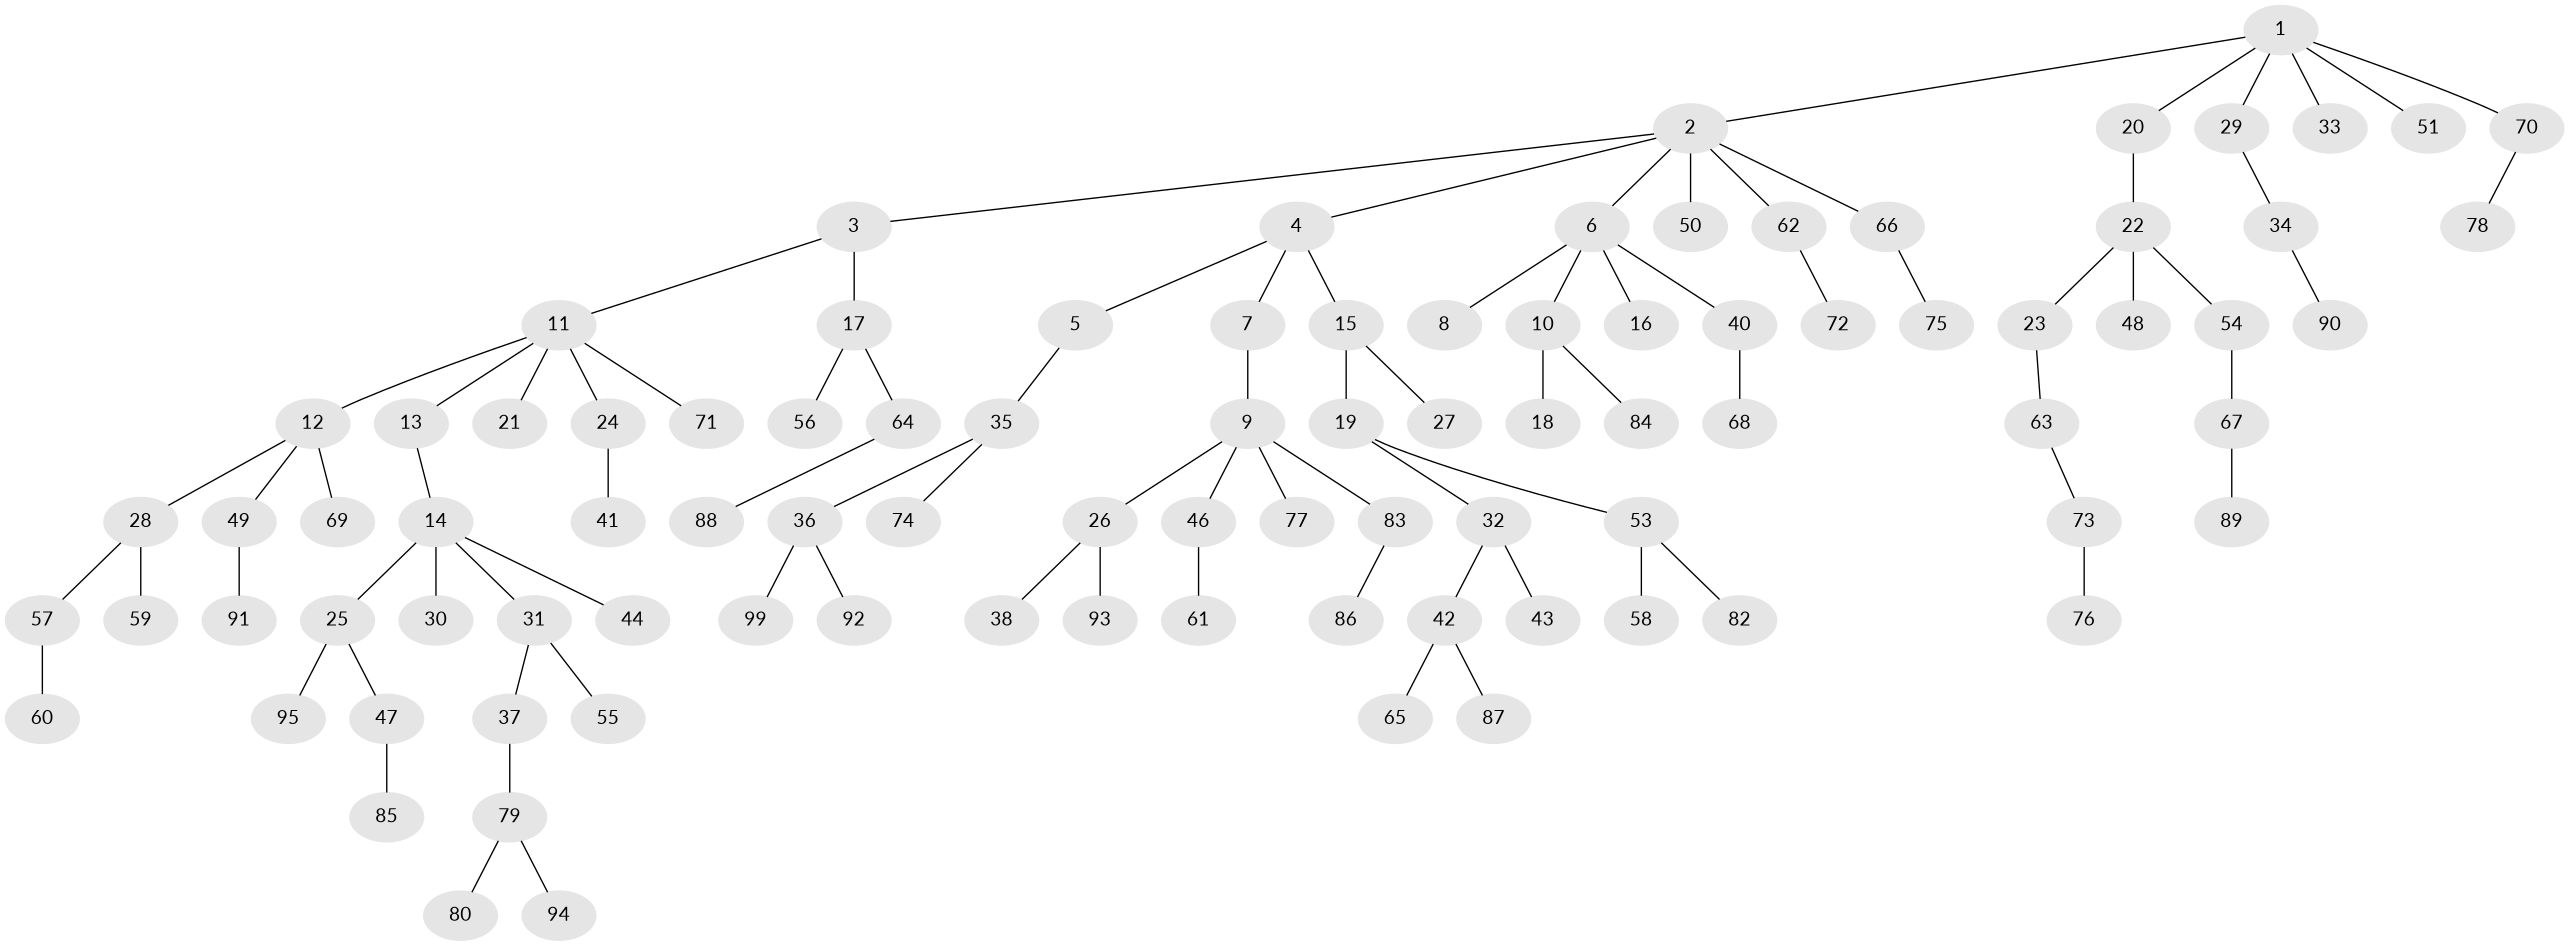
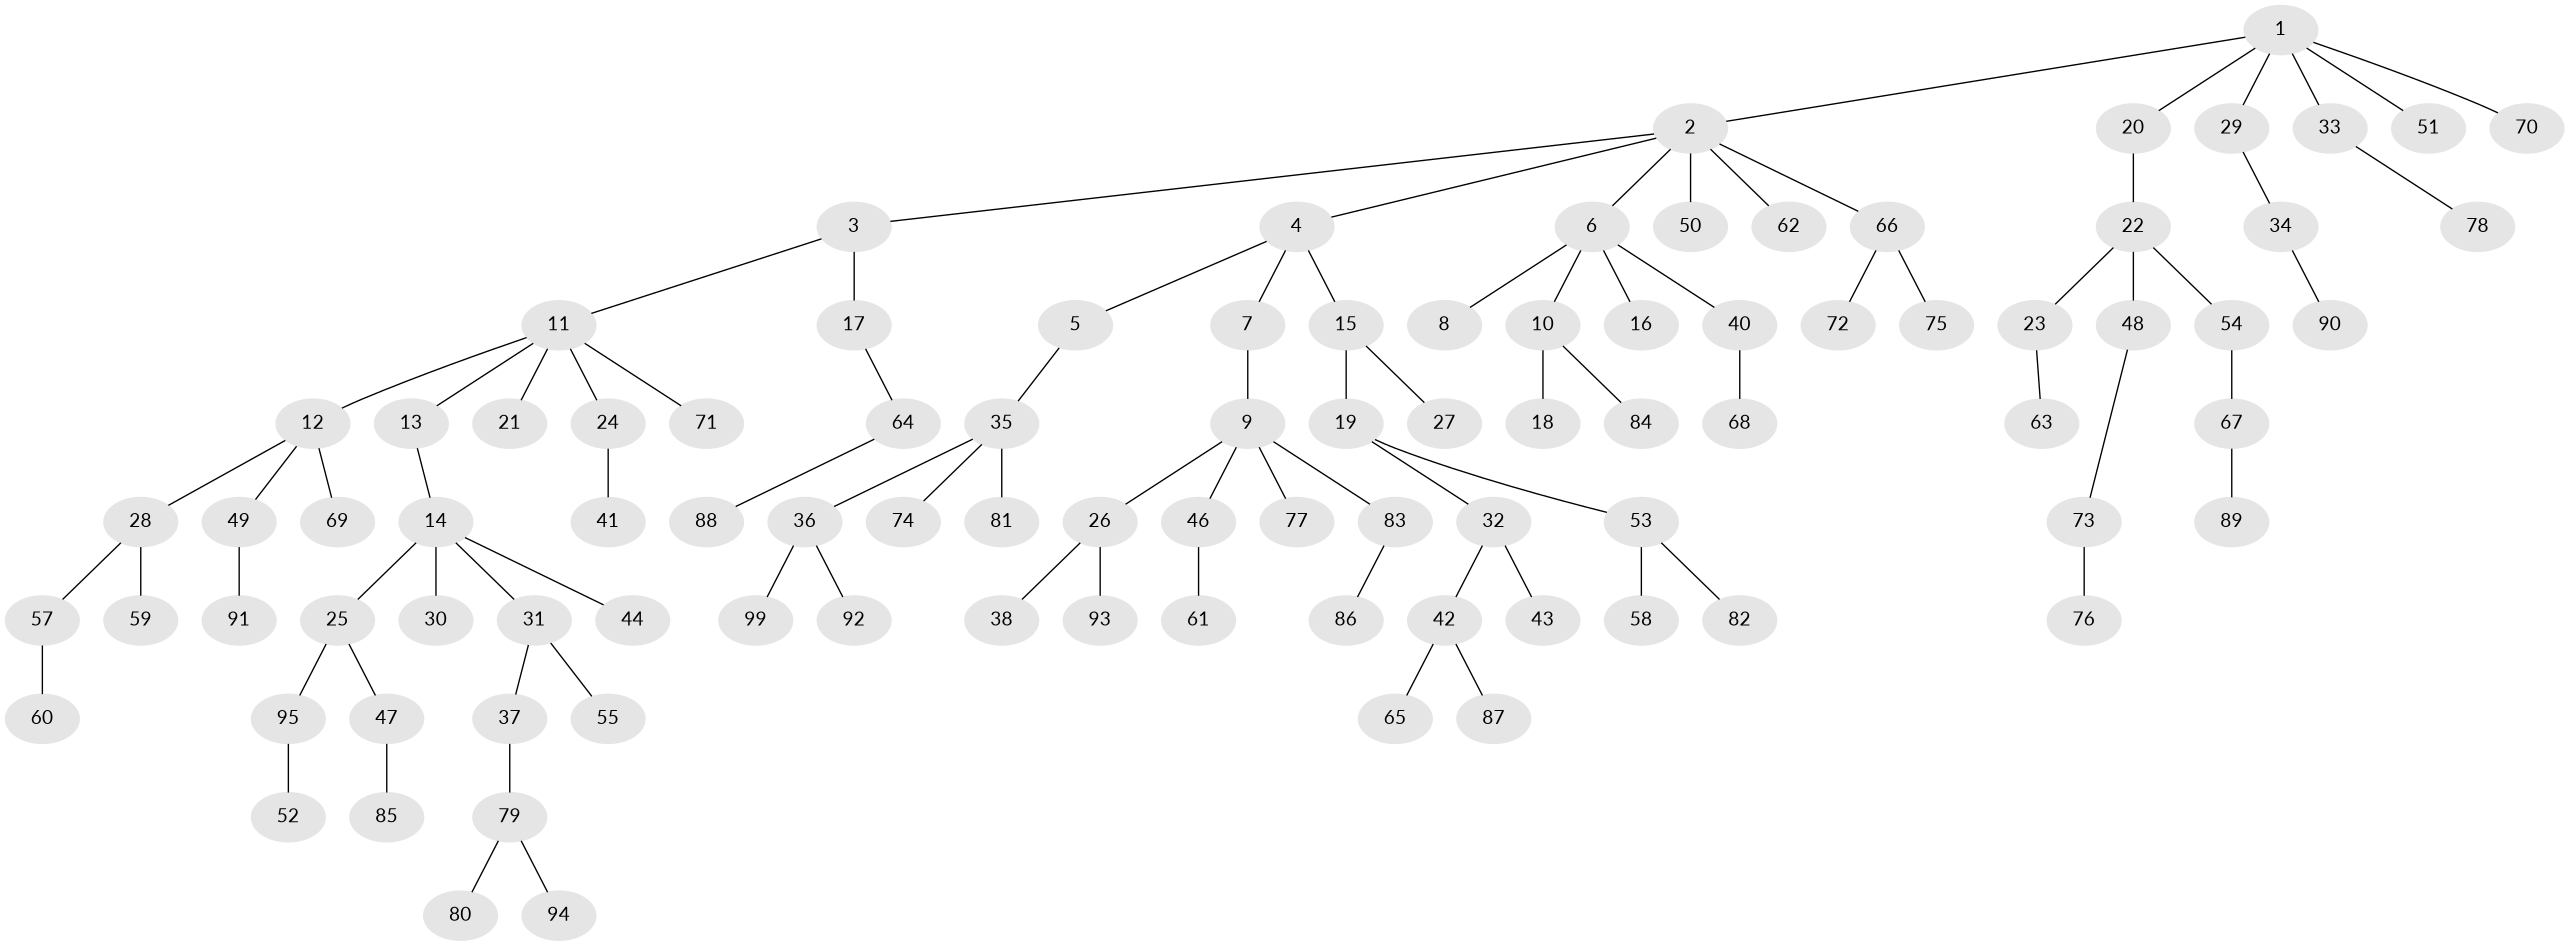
edge "70" -- "78": now "33" -- "78"
edge "62" -- "72": now "66" -- "72"
node "56": removed
edge "63" -- "73": now "48" -- "73"
node "81": added
node "52": added
